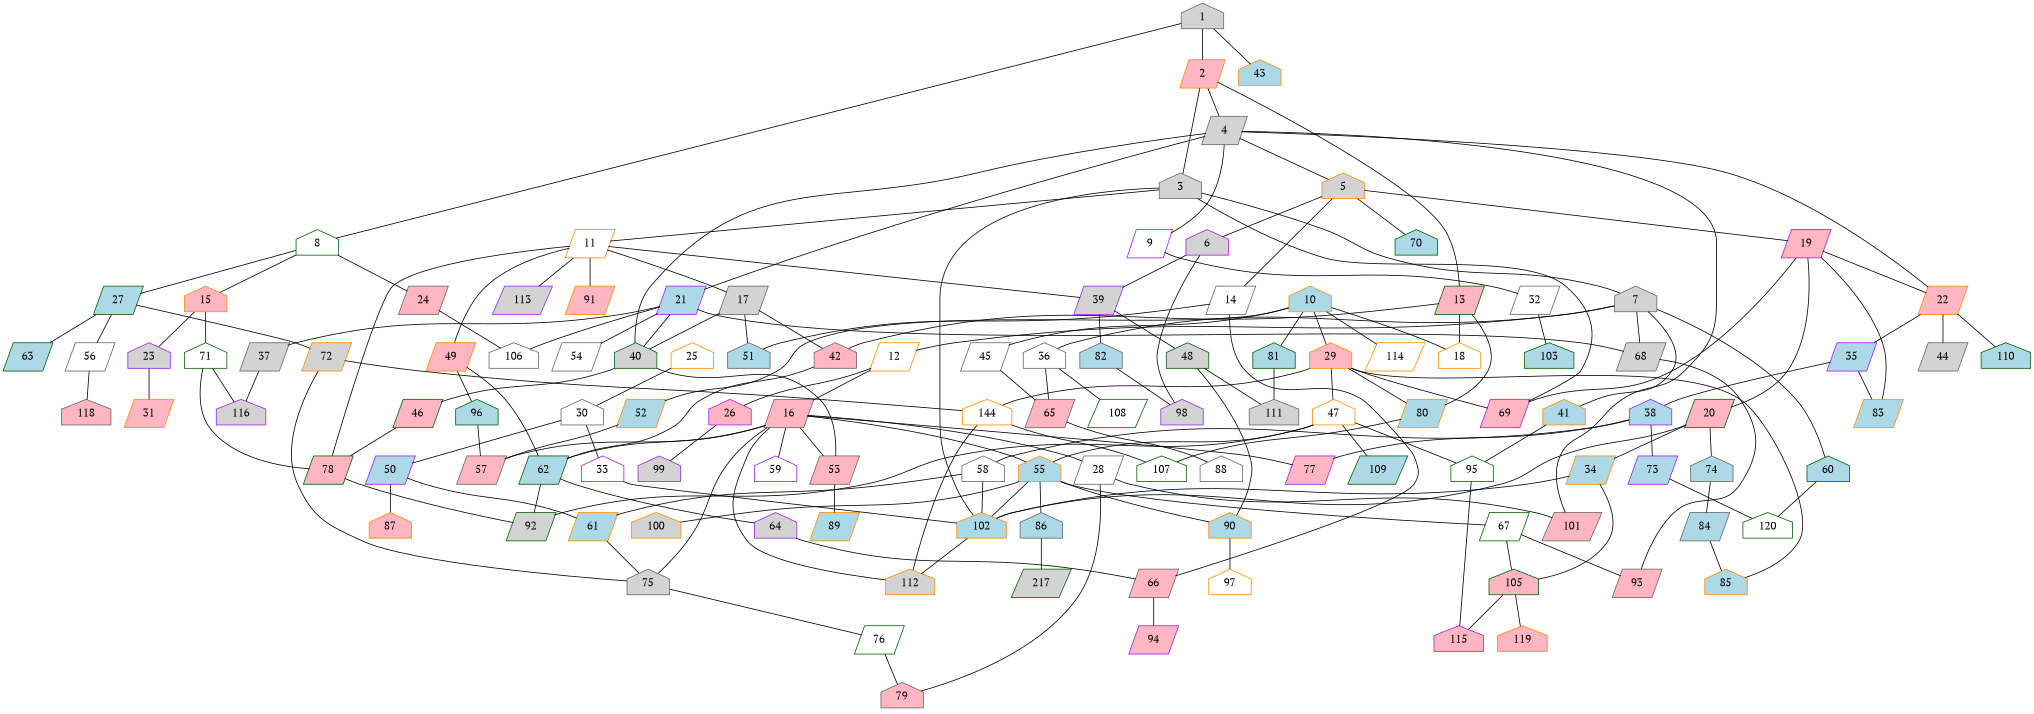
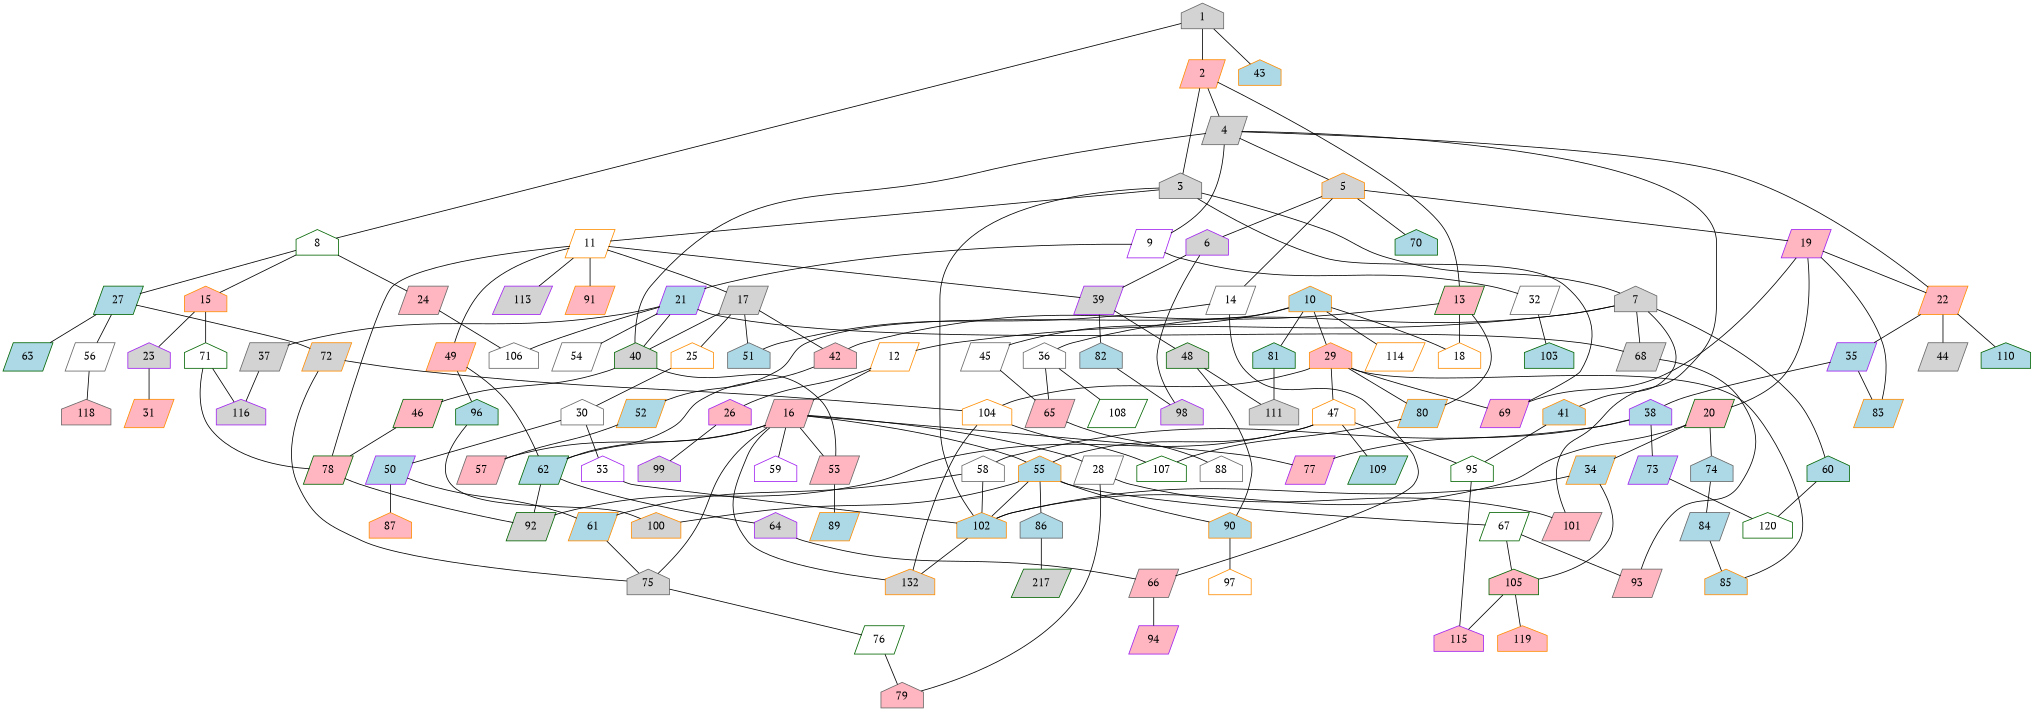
edge "4" -- "21": now "9" -- "21"
edge "17" -- "25": added
node "144": label "144" -> "104"
edge "96" -- "57": now "96" -- "100"
node "112": label "112" -> "132"
